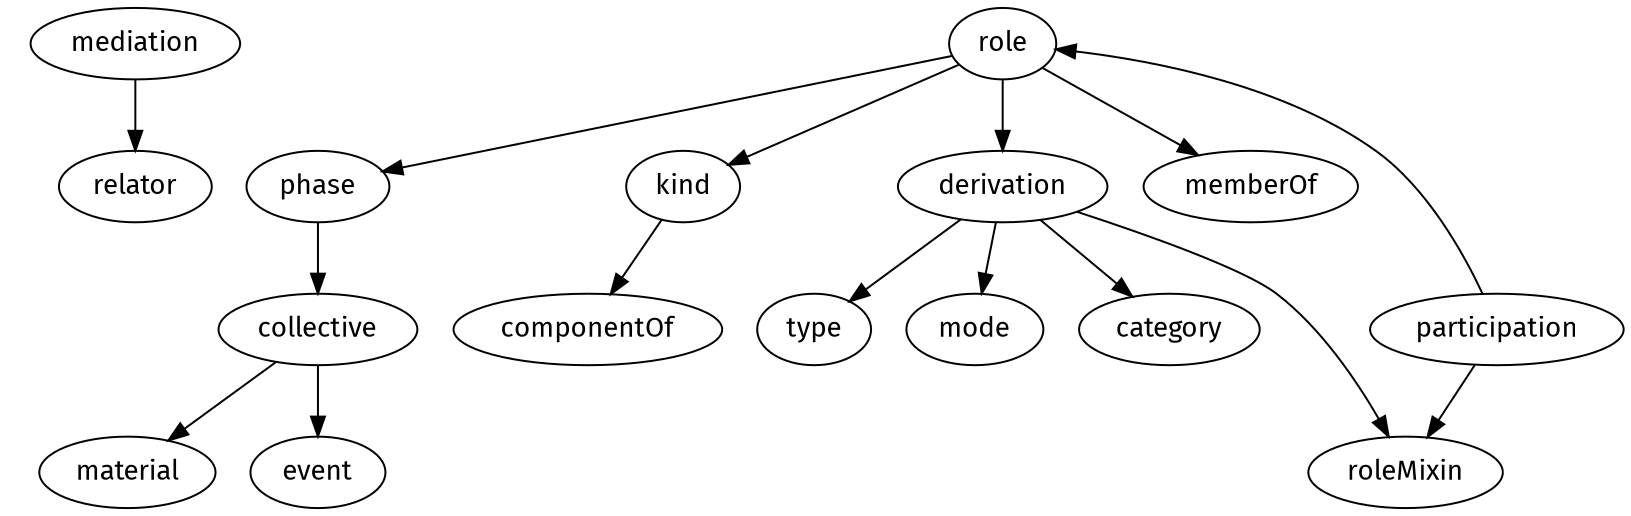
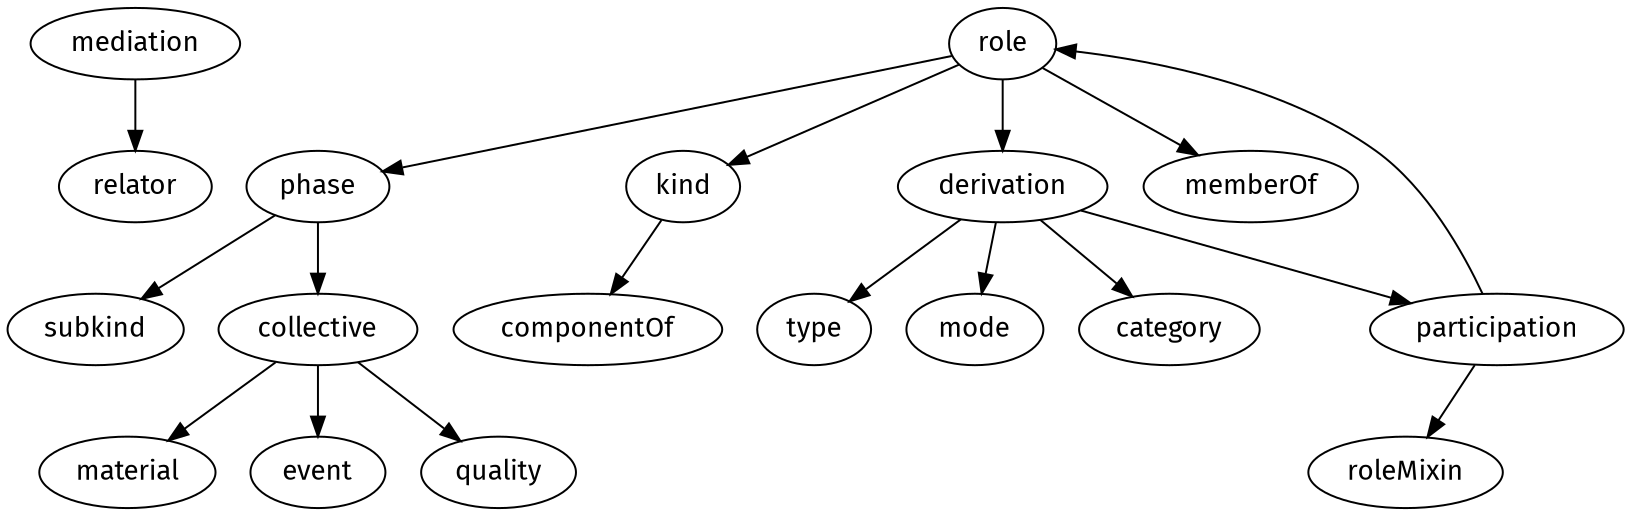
edge "derivation" -> "roleMixin": now "derivation" -> "participation"
node "subkind": added
node "quality": added
